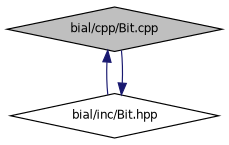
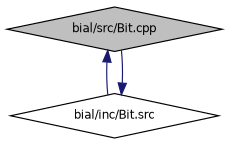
node "bial/cpp/Bit.cpp": label "bial/cpp/Bit.cpp" -> "bial/src/Bit.cpp"
node "bial/inc/Bit.hpp": label "bial/inc/Bit.hpp" -> "bial/inc/Bit.src"
